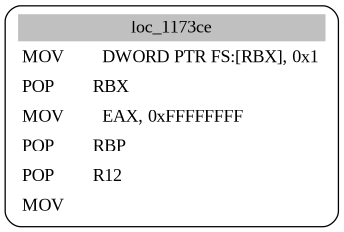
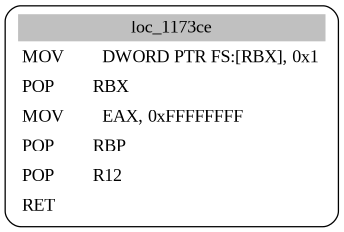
node "loc_1173ce": text "MOV" -> "RET"
